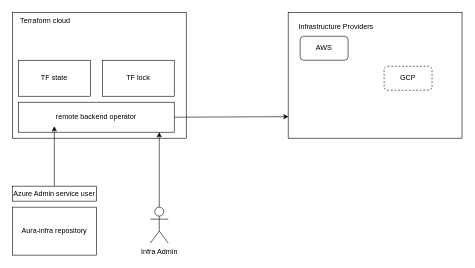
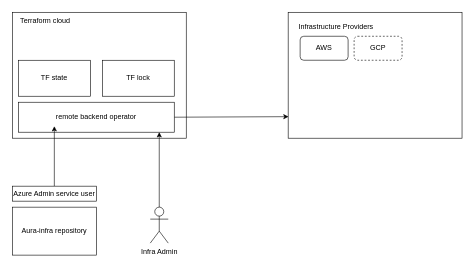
node "GCP": moved (408, 78) -> (378, 48)
